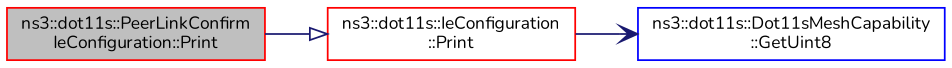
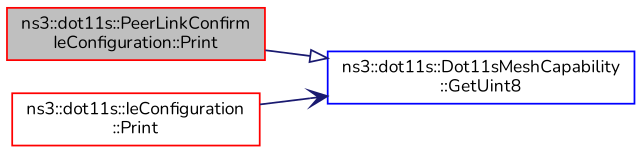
edge "ns3::dot11s::PeerLinkConfirm IeConfiguration::Print" -> "ns3::dot11s::IeConfiguration ::Print": now "ns3::dot11s::PeerLinkConfirm IeConfiguration::Print" -> "ns3::dot11s::Dot11sMeshCapability ::GetUint8"
